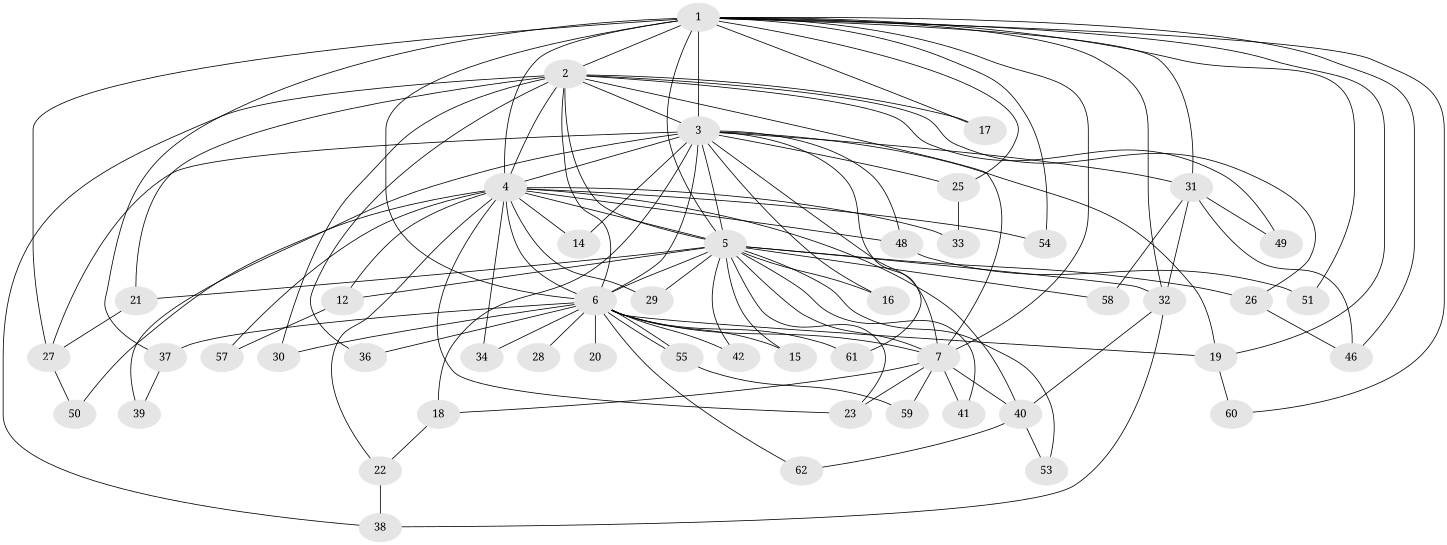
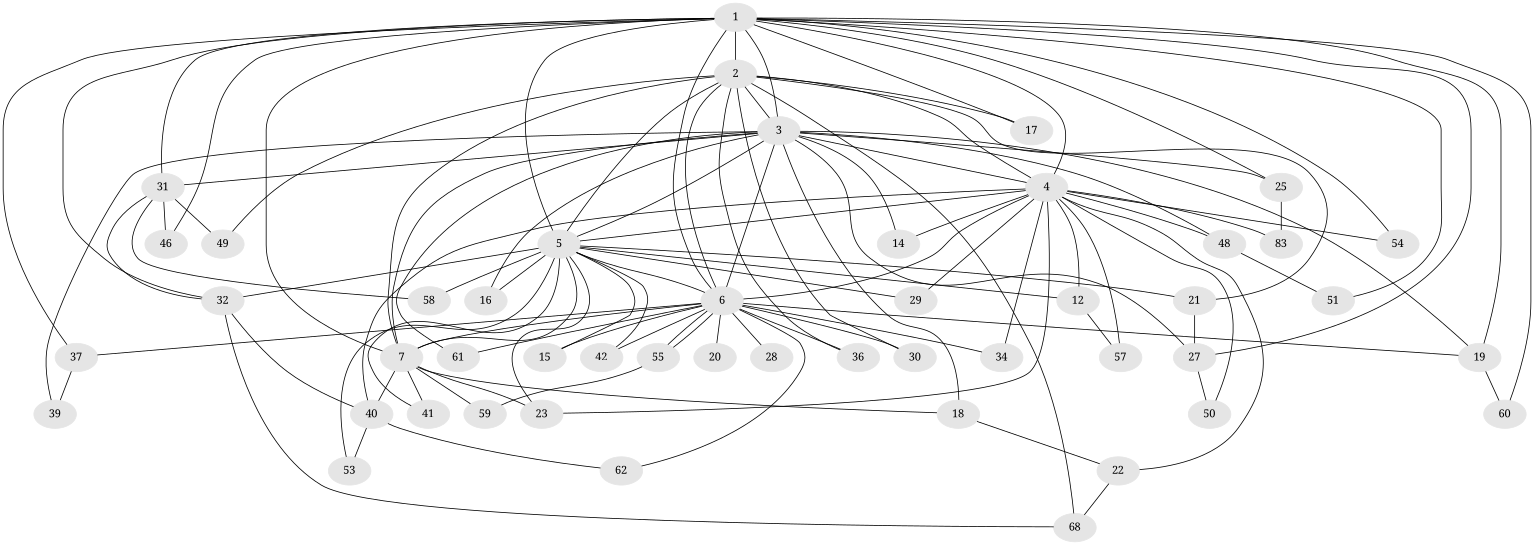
node "33": label "33" -> "83"
node "26": removed
node "38": label "38" -> "68"
